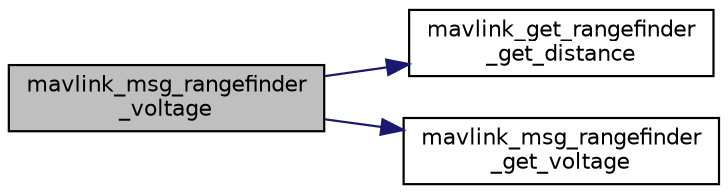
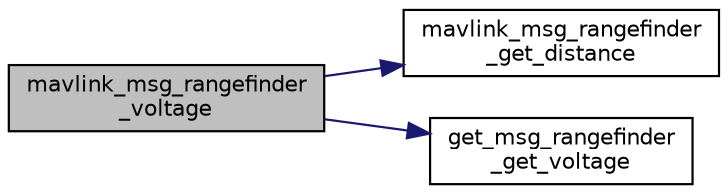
node "mavlink_get_rangefinder _get_distance": label "mavlink_get_rangefinder _get_distance" -> "mavlink_msg_rangefinder _get_distance"
node "mavlink_msg_rangefinder _get_voltage": label "mavlink_msg_rangefinder _get_voltage" -> "get_msg_rangefinder _get_voltage"
